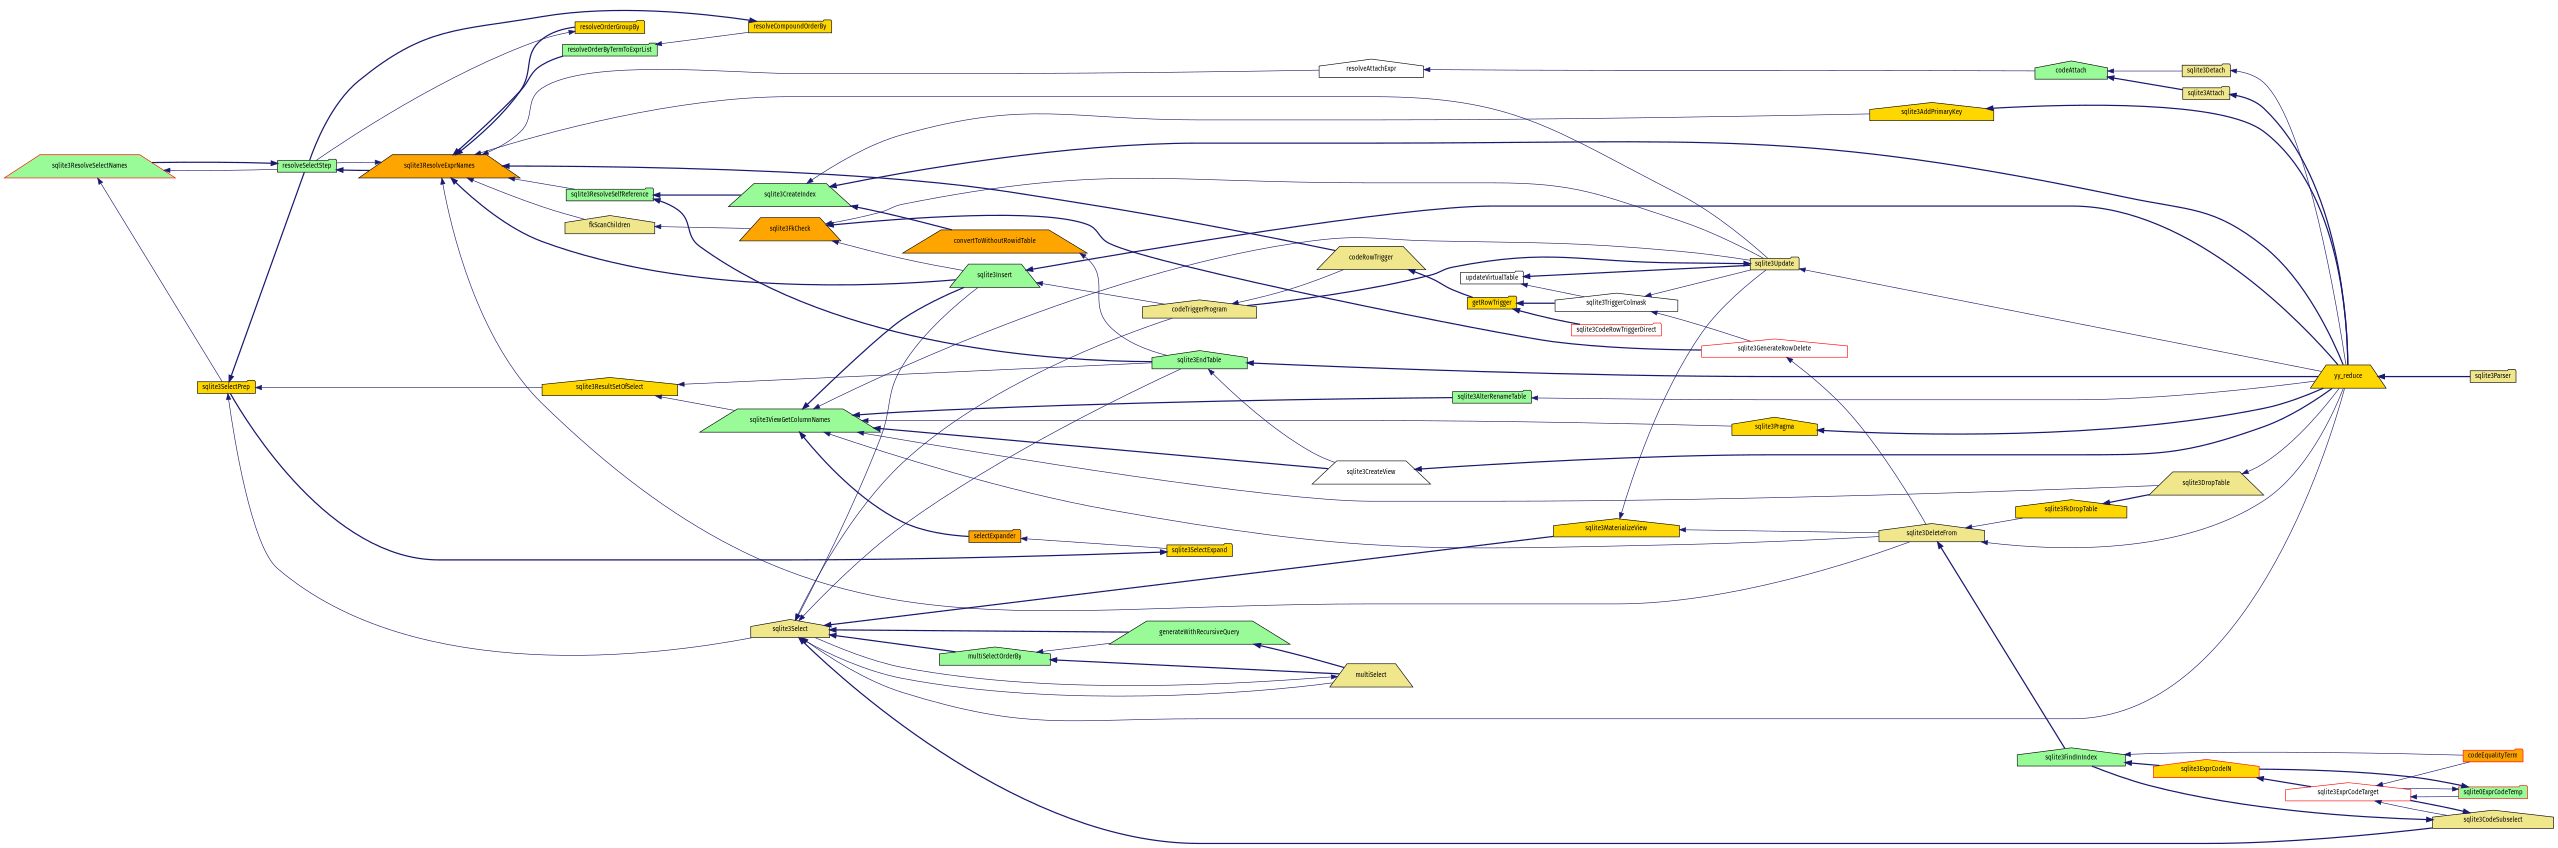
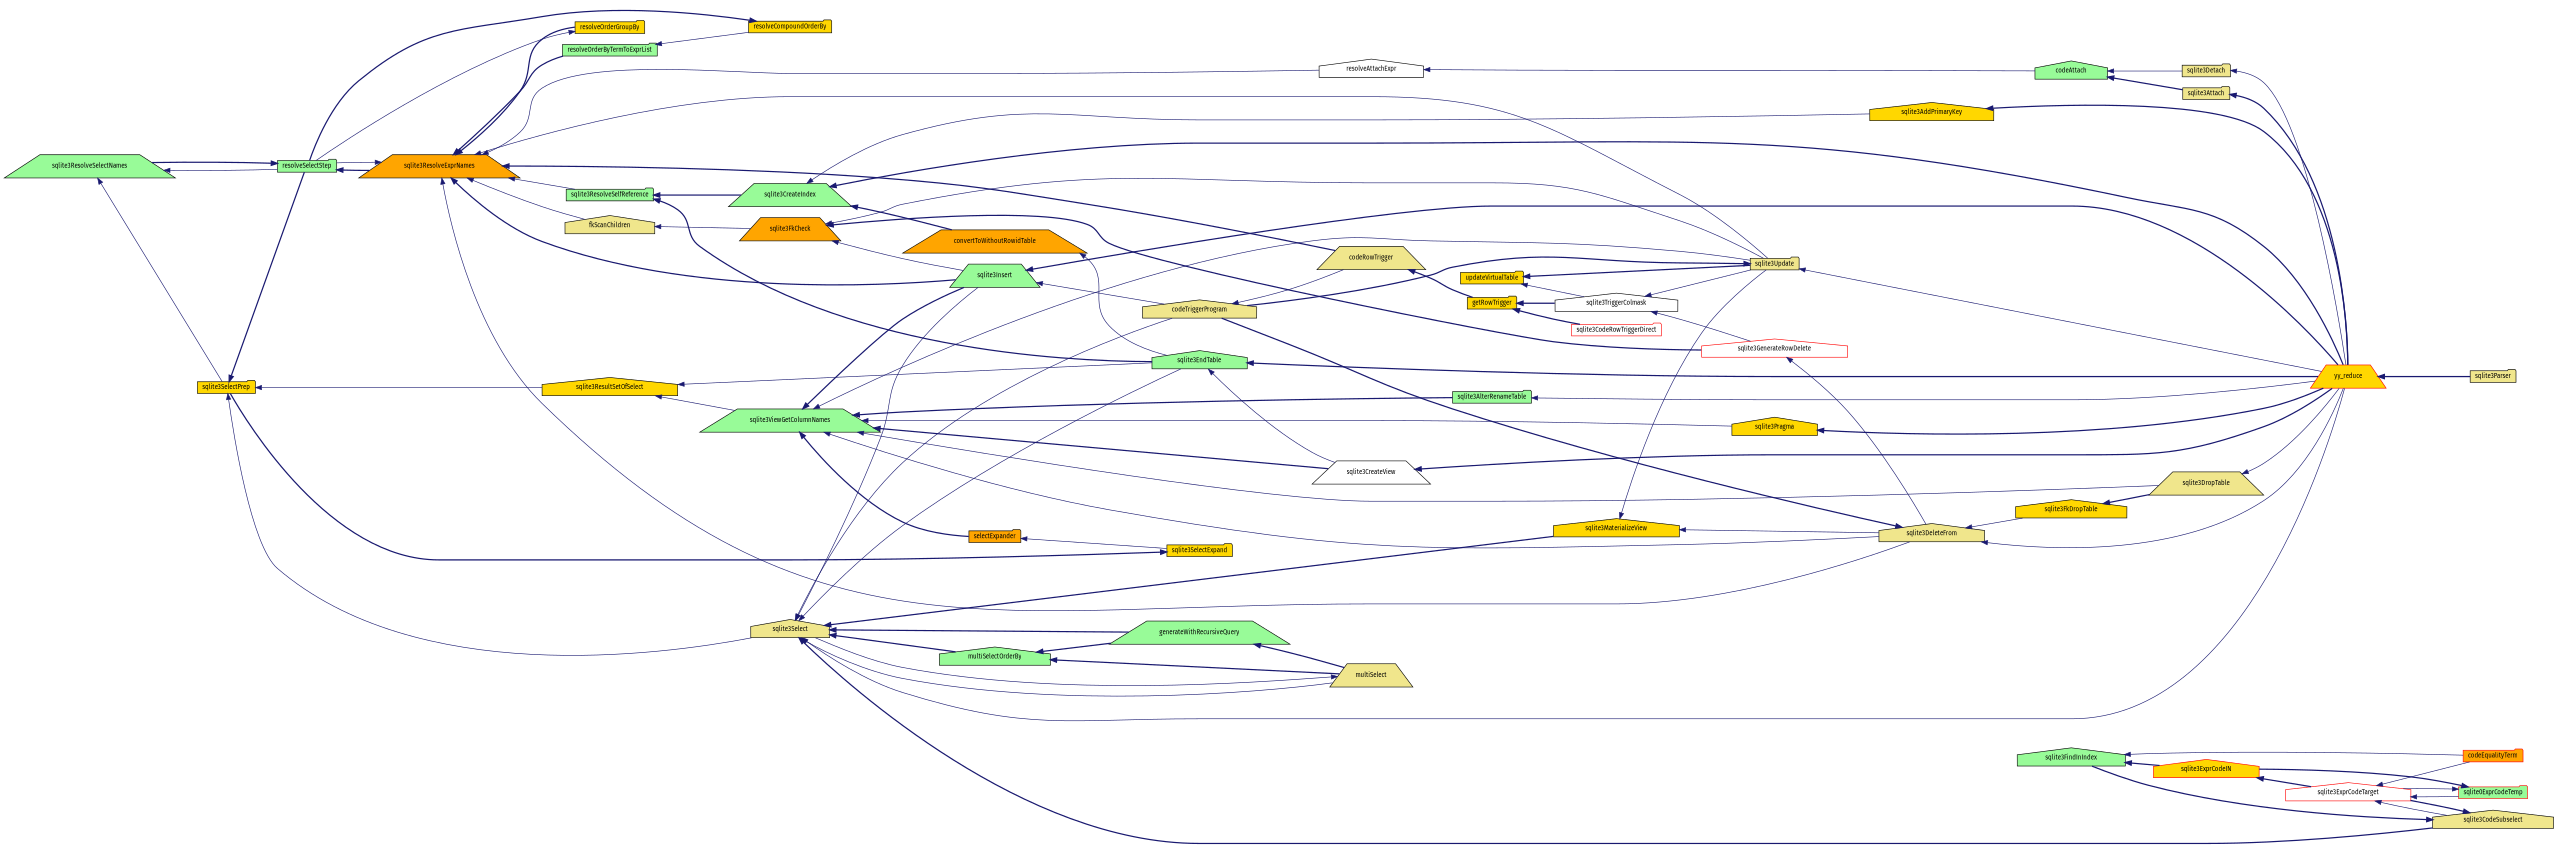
node "sqlite3ResolveSelectNames": color red -> black
node "updateVirtualTable": fillcolor white -> gold
node "yy_reduce": color black -> red
edge "generateWithRecursiveQuery" -> "multiSelectOrderBy": style solid -> bold
edge "sqlite3FindInIndex" -> "sqlite3DeleteFrom": now "codeTriggerProgram" -> "sqlite3DeleteFrom"
